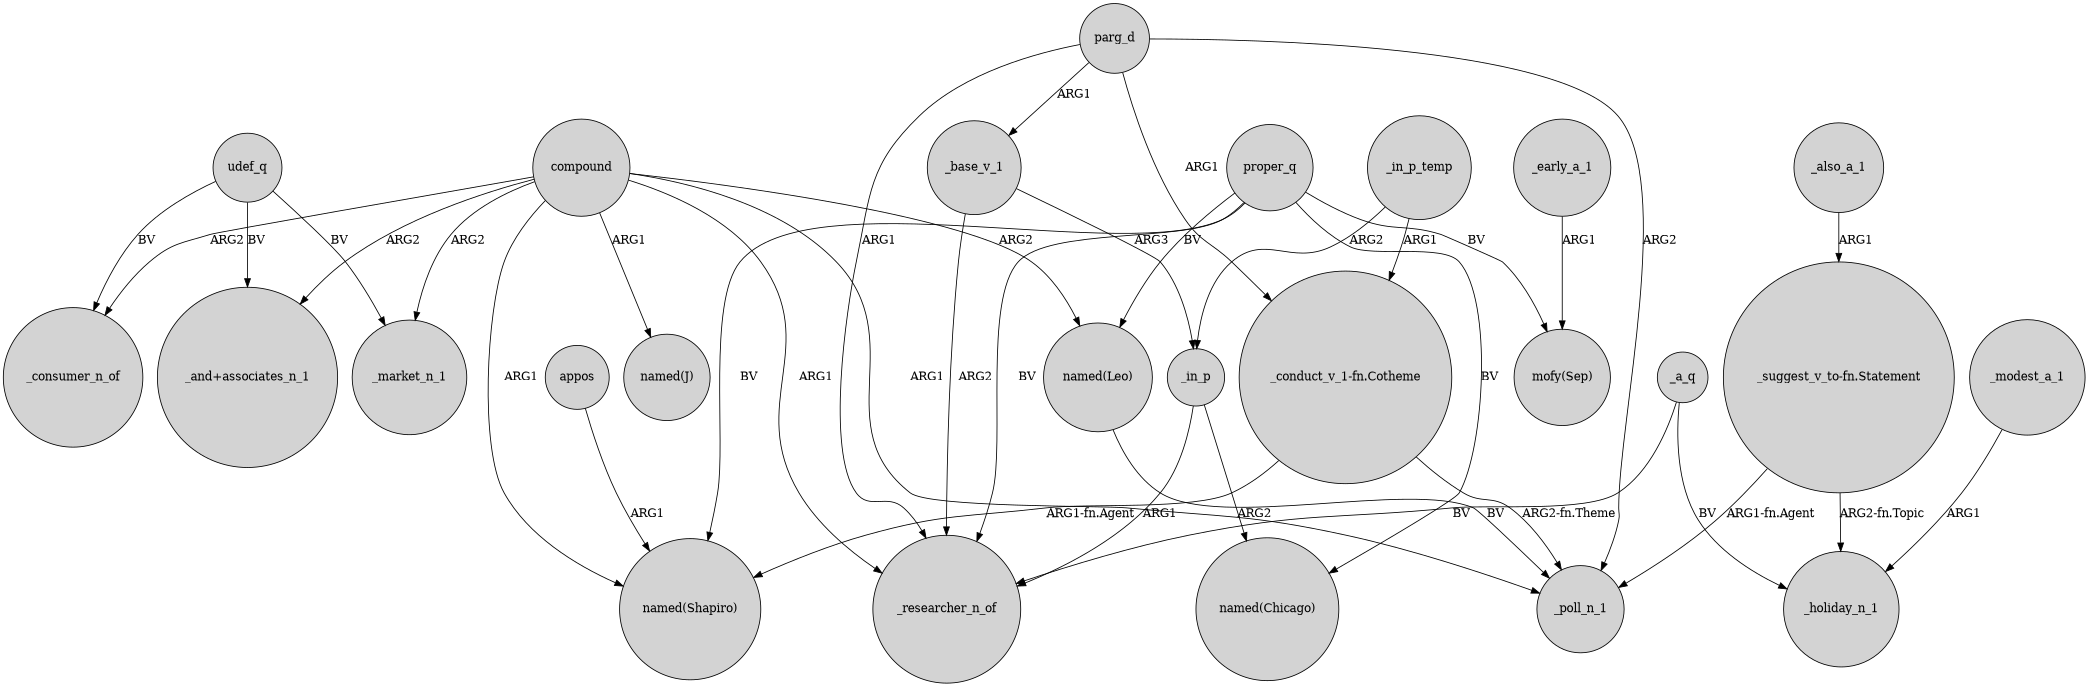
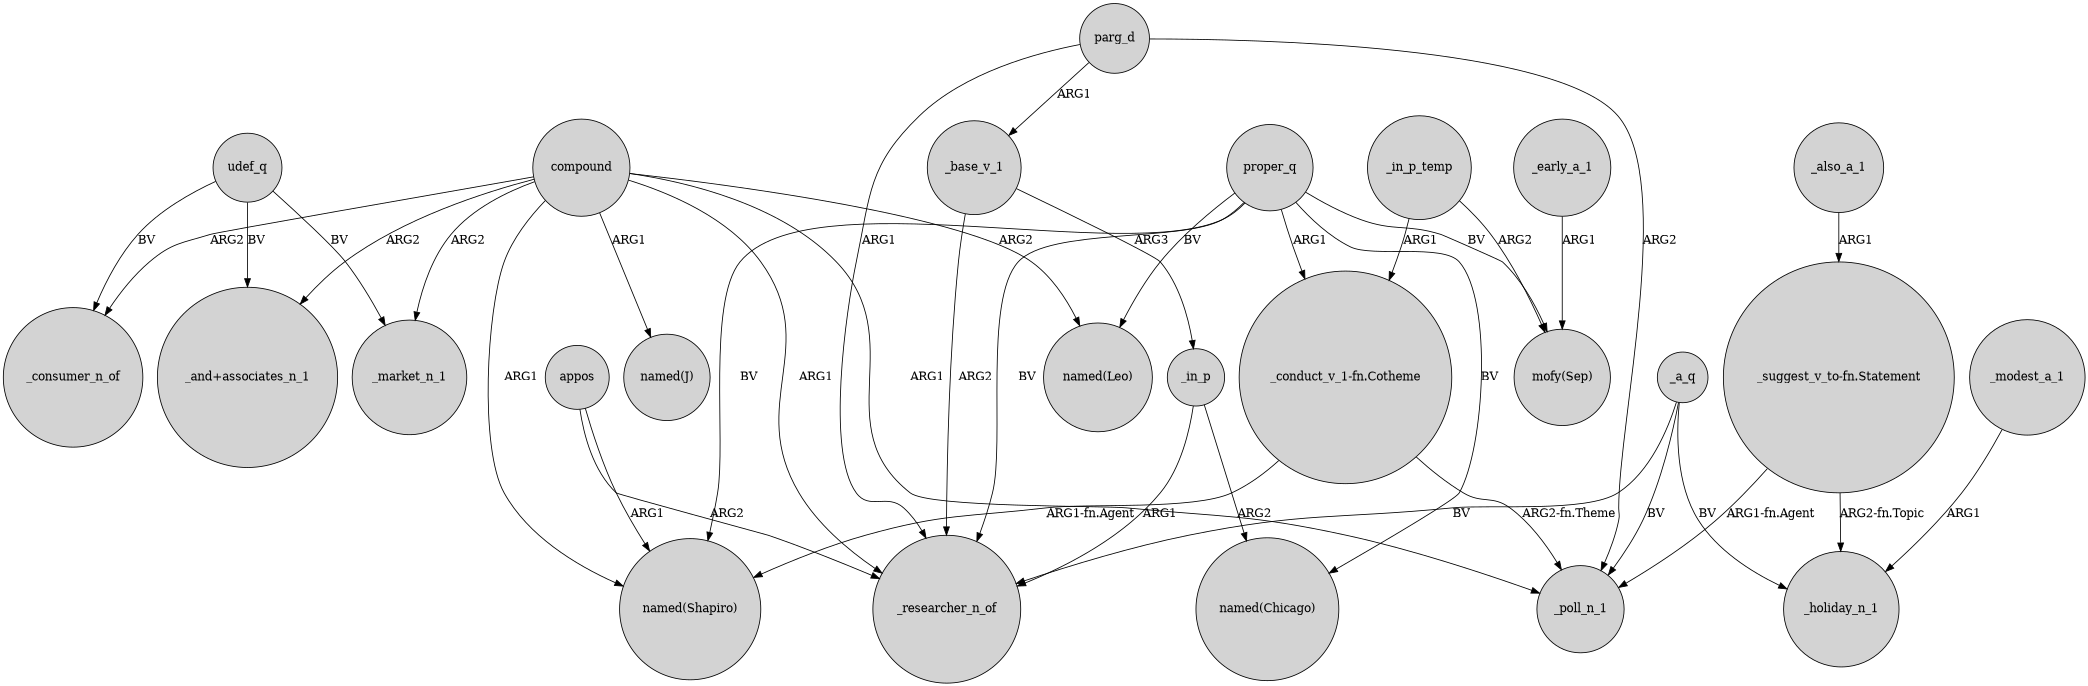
edge "parg_d" -> "_conduct_v_1-fn.Cotheme": now "proper_q" -> "_conduct_v_1-fn.Cotheme"
edge "_in_p_temp" -> "_in_p": now "_in_p_temp" -> "mofy(Sep)"
edge "named(Leo)" -> "_poll_n_1": now "_a_q" -> "_poll_n_1"
edge "appos" -> "_researcher_n_of": added, label "ARG2"
